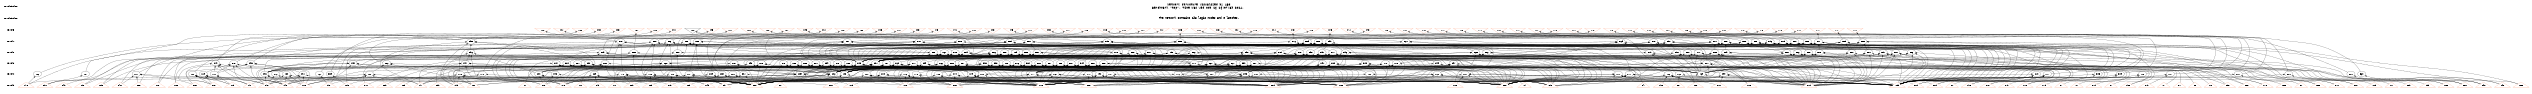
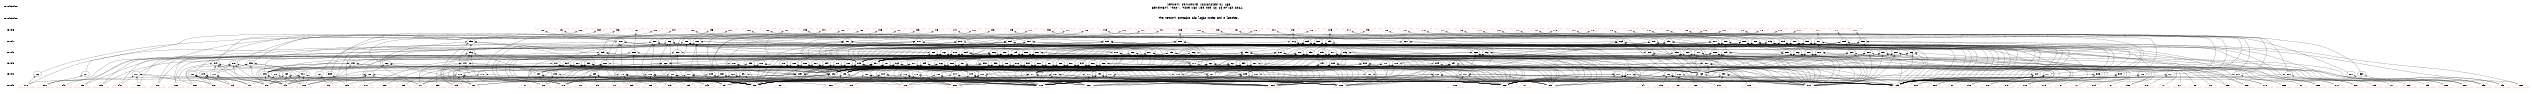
node "pg5": color black -> coral
